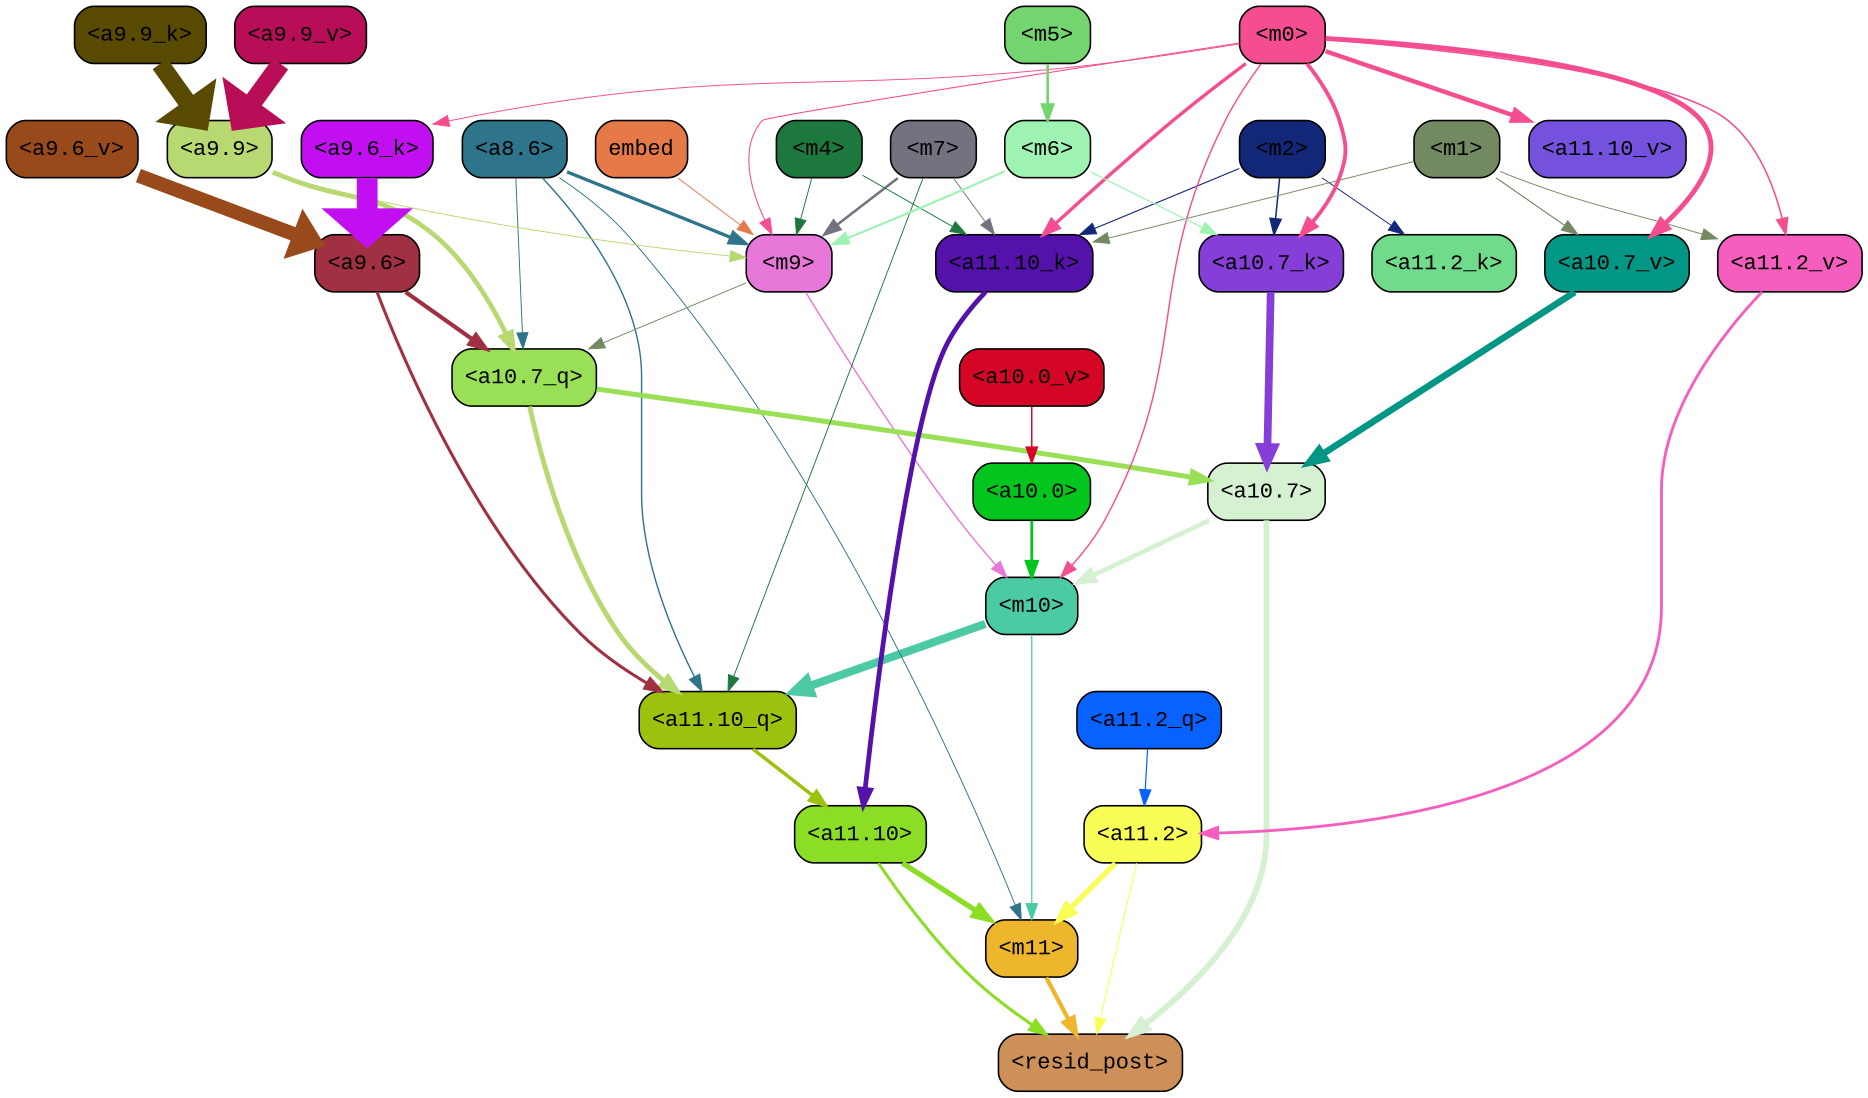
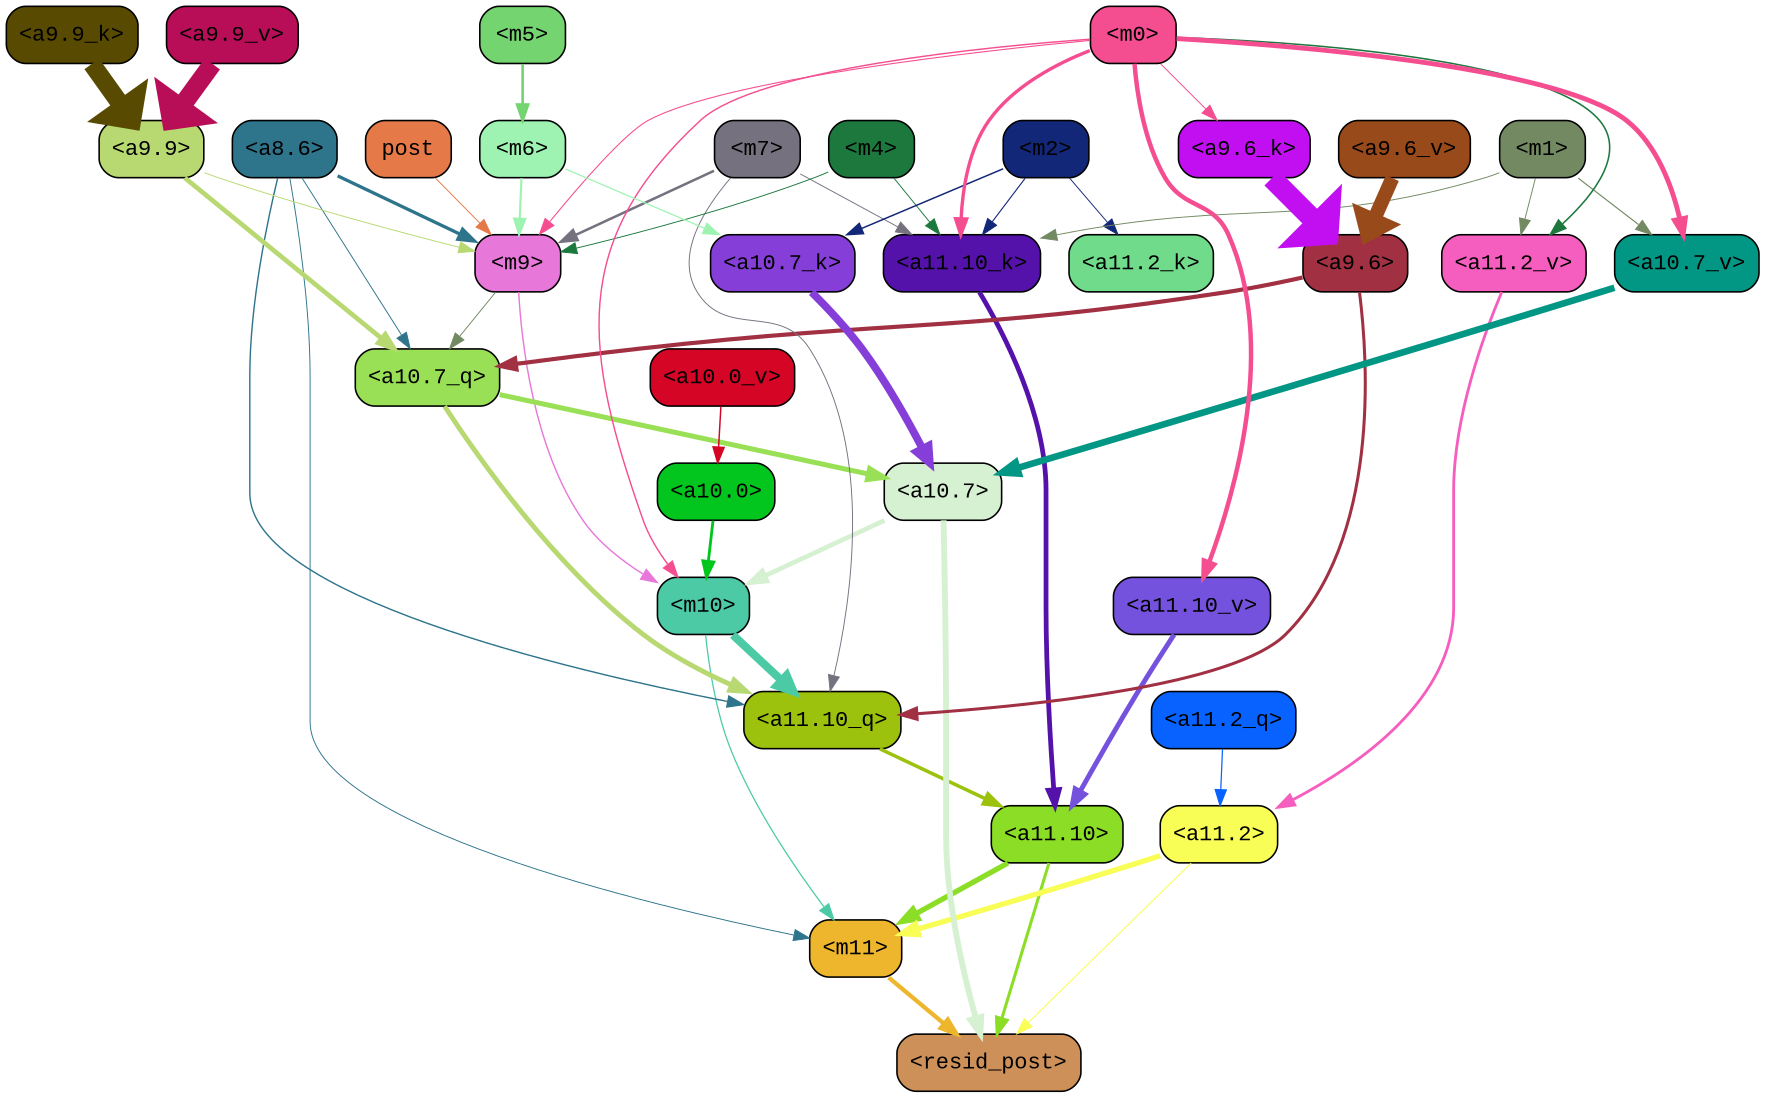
edge "<m0>" -> "<a11.2_v>": color #f54e90 -> #1d783e
edge "<m0>" -> "<a10.7_k>": removed
node "embed": label "embed" -> "post"
edge "<m7>" -> "<a11.10_q>": color #1d783e -> #76717f
edge "<a11.10_v>" -> "<a11.10>": added
